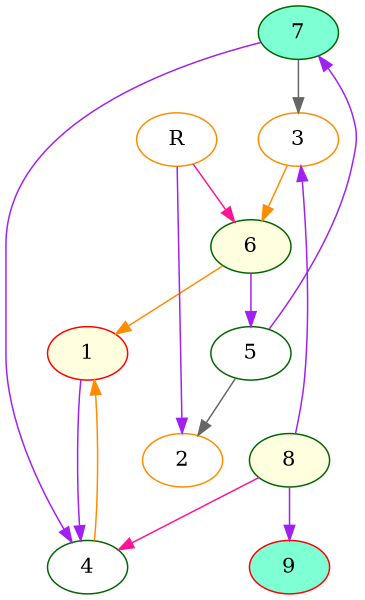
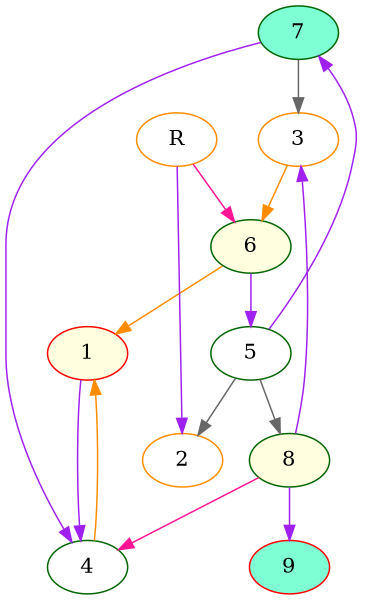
edge "5" -> "8": added
